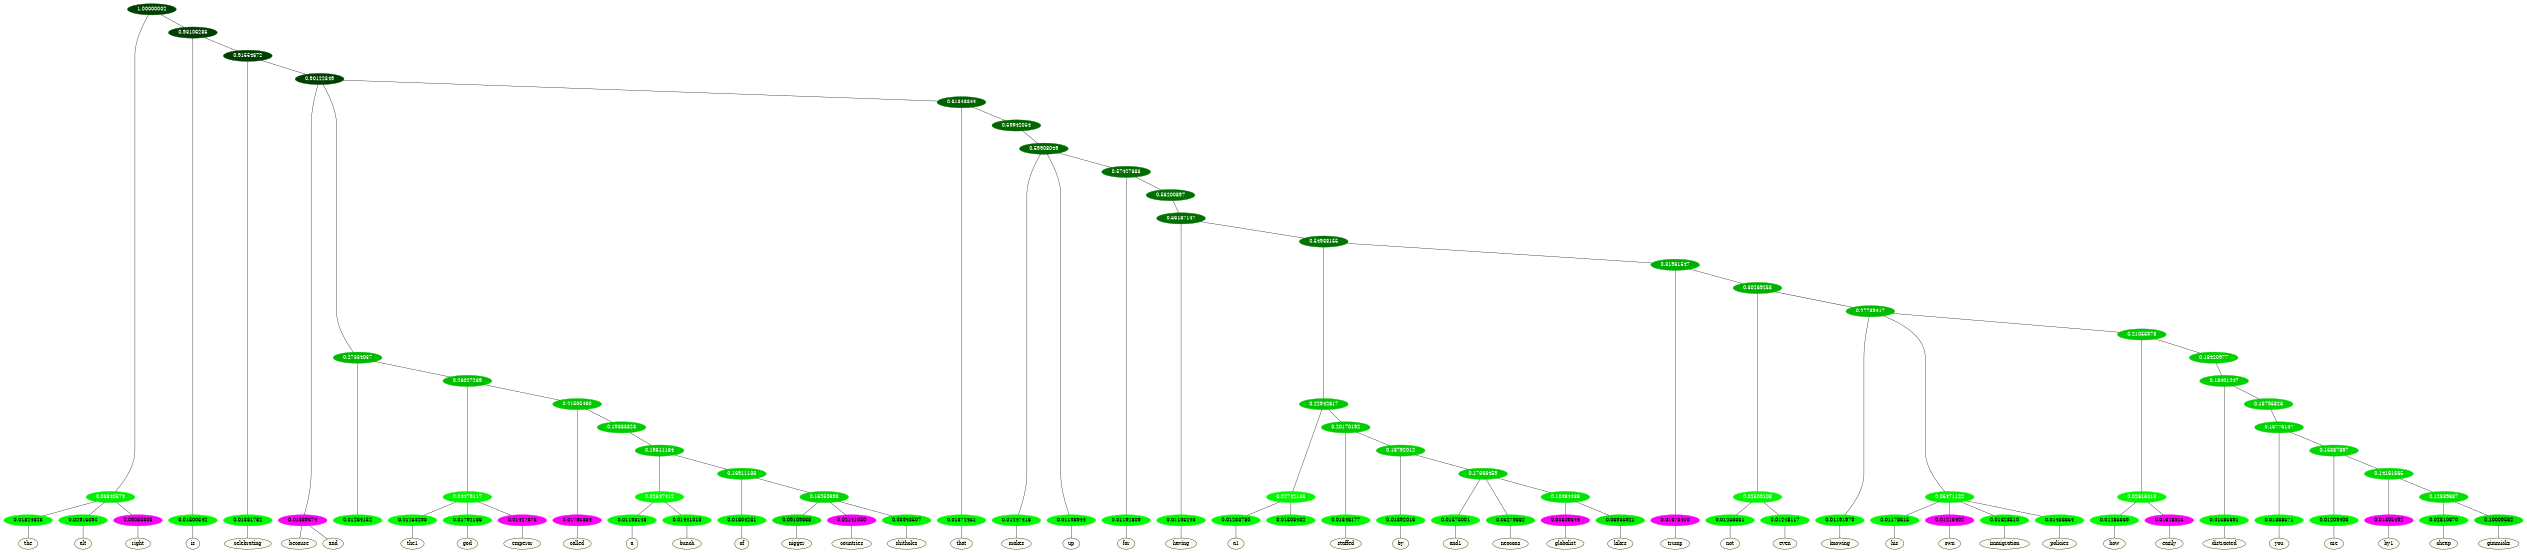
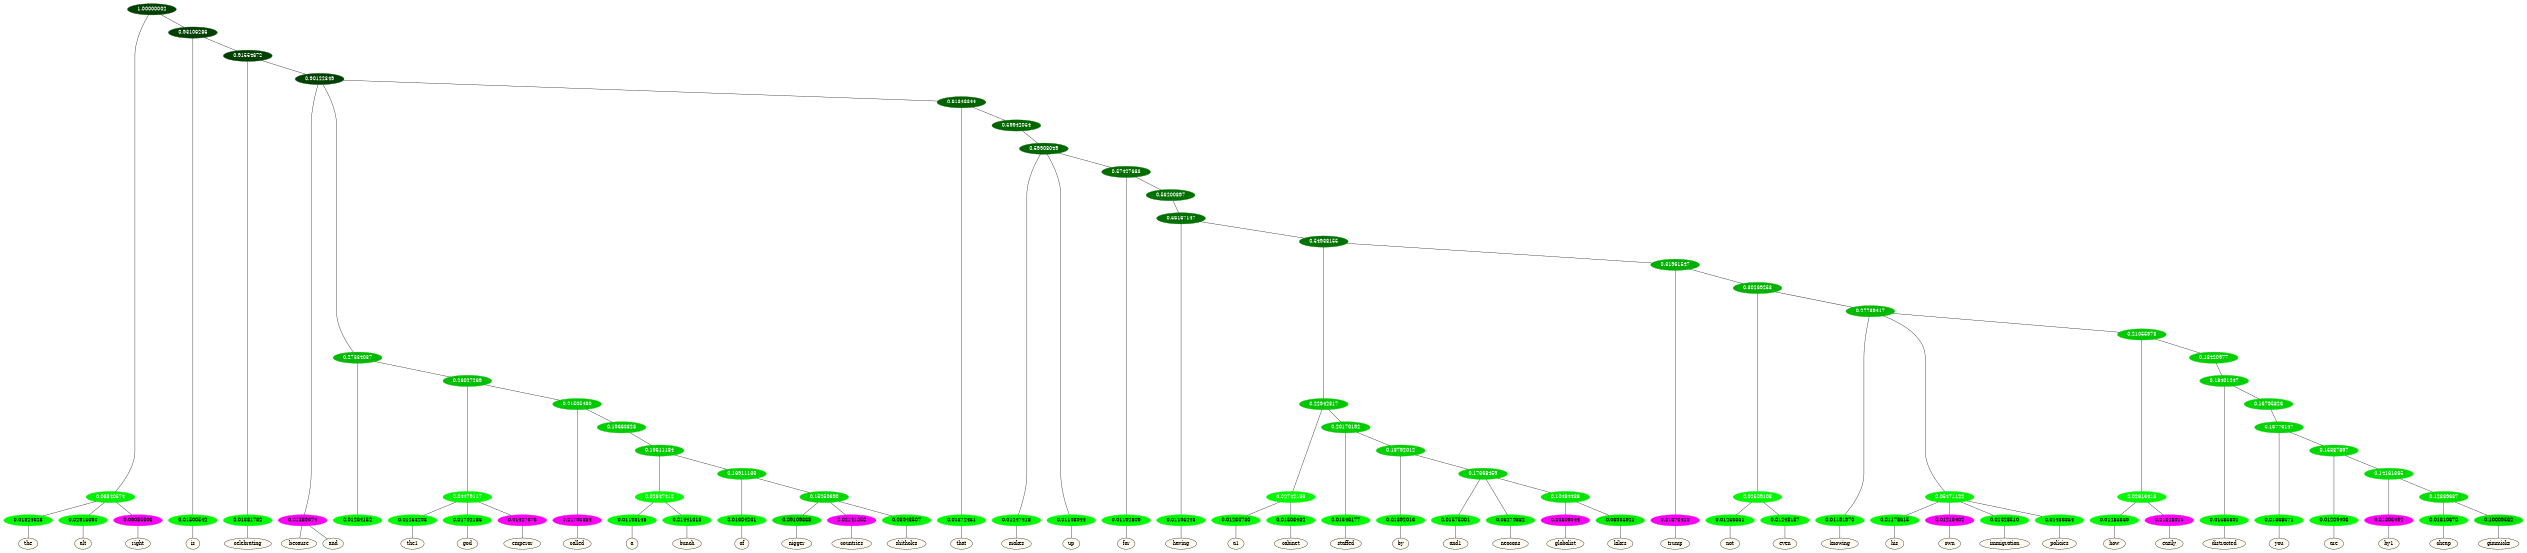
node "0.01248117": label "0.01248117" -> "0.01248187"
node "0.02810670": label "0.02810670" -> "0.01810670"
node "cabinet": added
